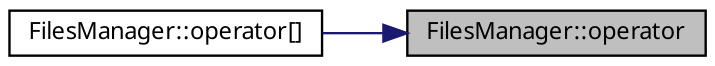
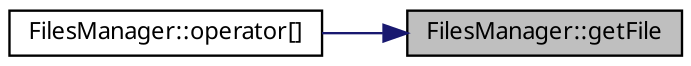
node "FilesManager::operator": label "FilesManager::operator" -> "FilesManager::getFile"
